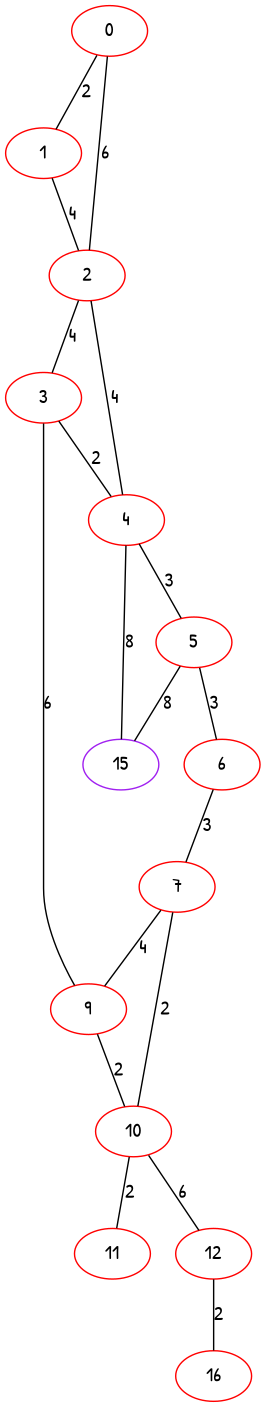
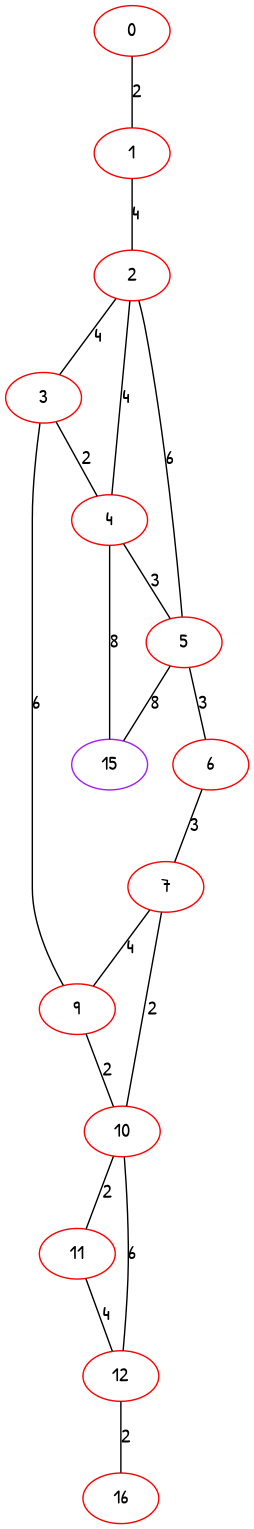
edge "0" -- "2": now "5" -- "2"
edge "11" -- "12": added, label "4"
